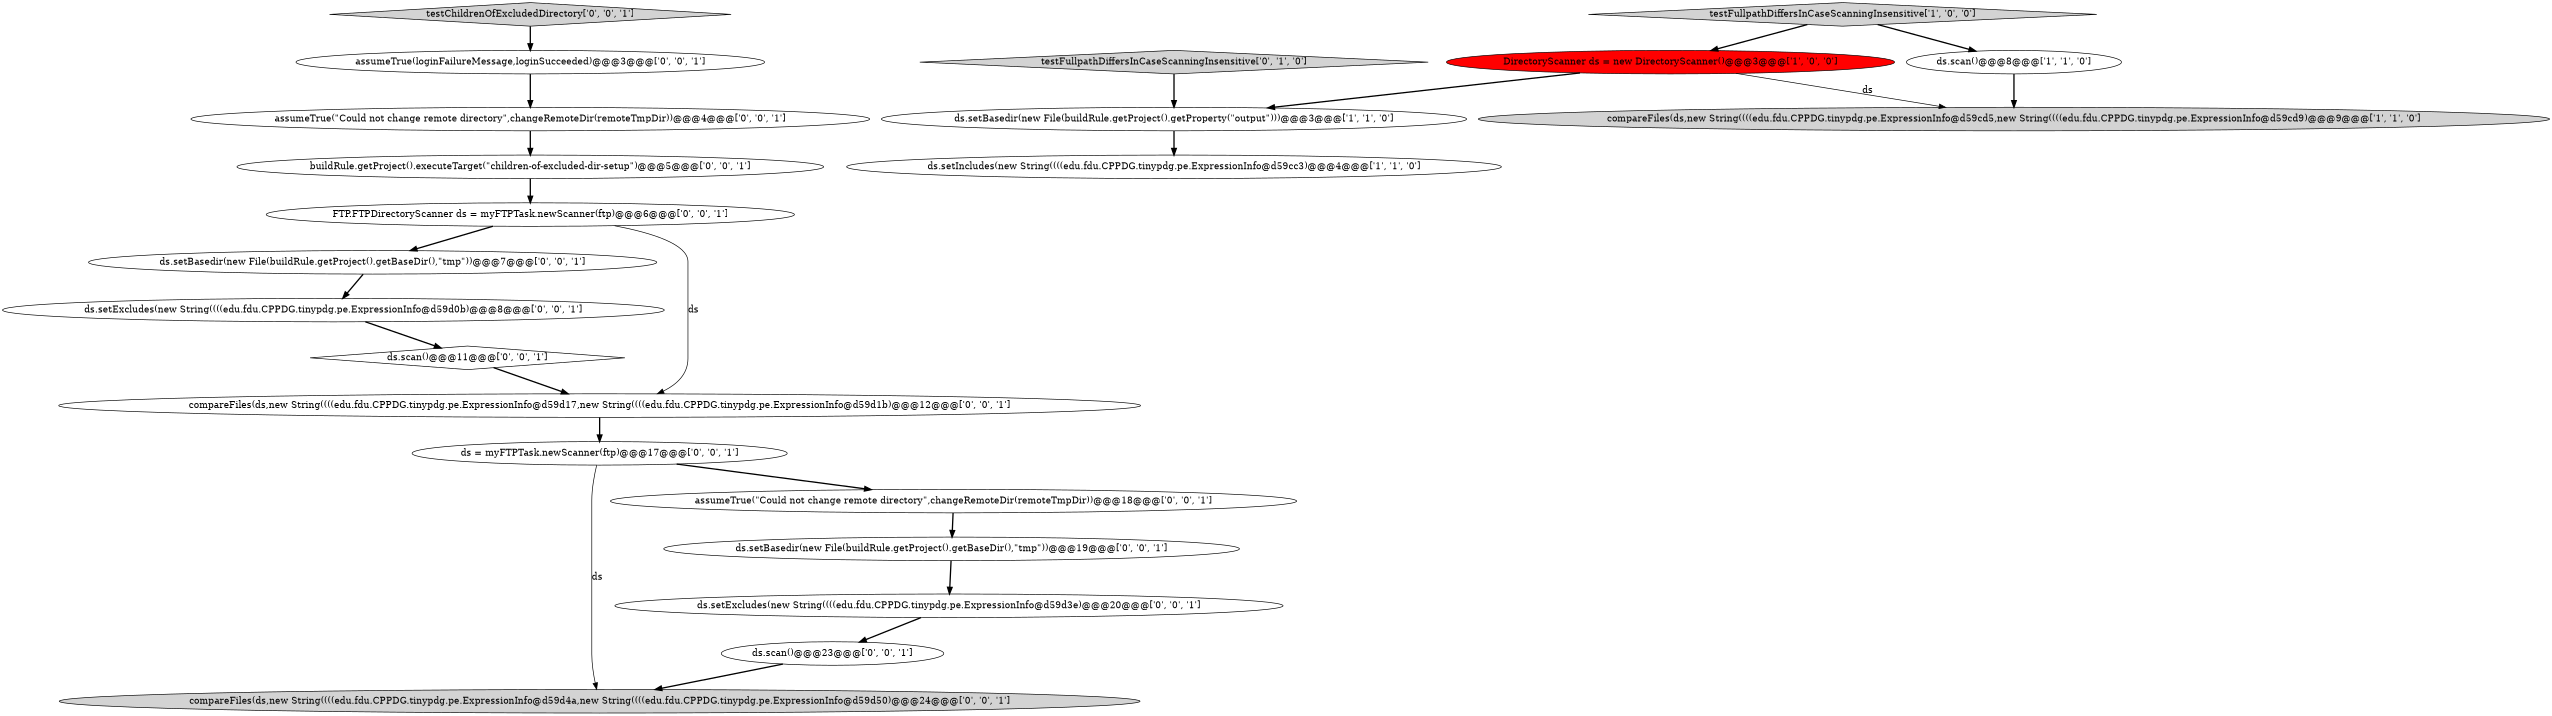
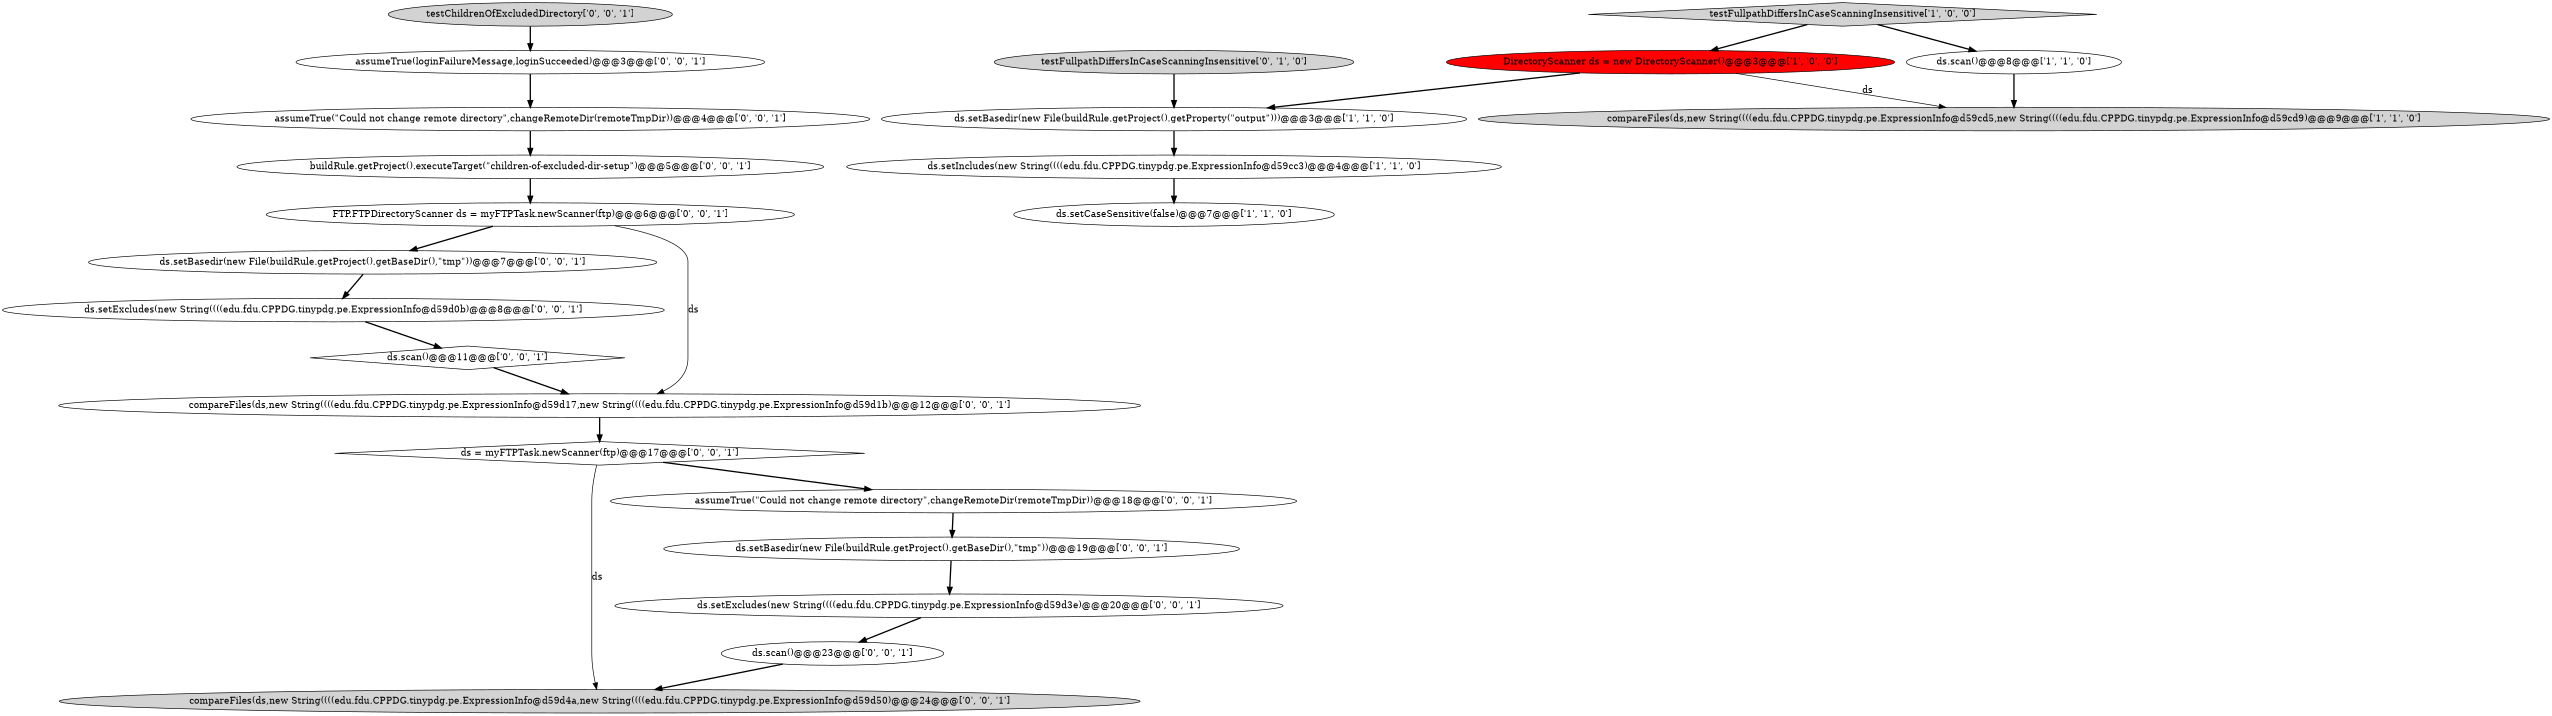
node "testChildrenOfExcludedDirectory['0', '0', '1']": shape diamond -> ellipse
node "testFullpathDiffersInCaseScanningInsensitive['0', '1', '0']": shape diamond -> ellipse
node "ds.setCaseSensitive(false)@@@7@@@['1', '1', '0']": added
node "ds = myFTPTask.newScanner(ftp)@@@17@@@['0', '0', '1']": shape ellipse -> diamond
